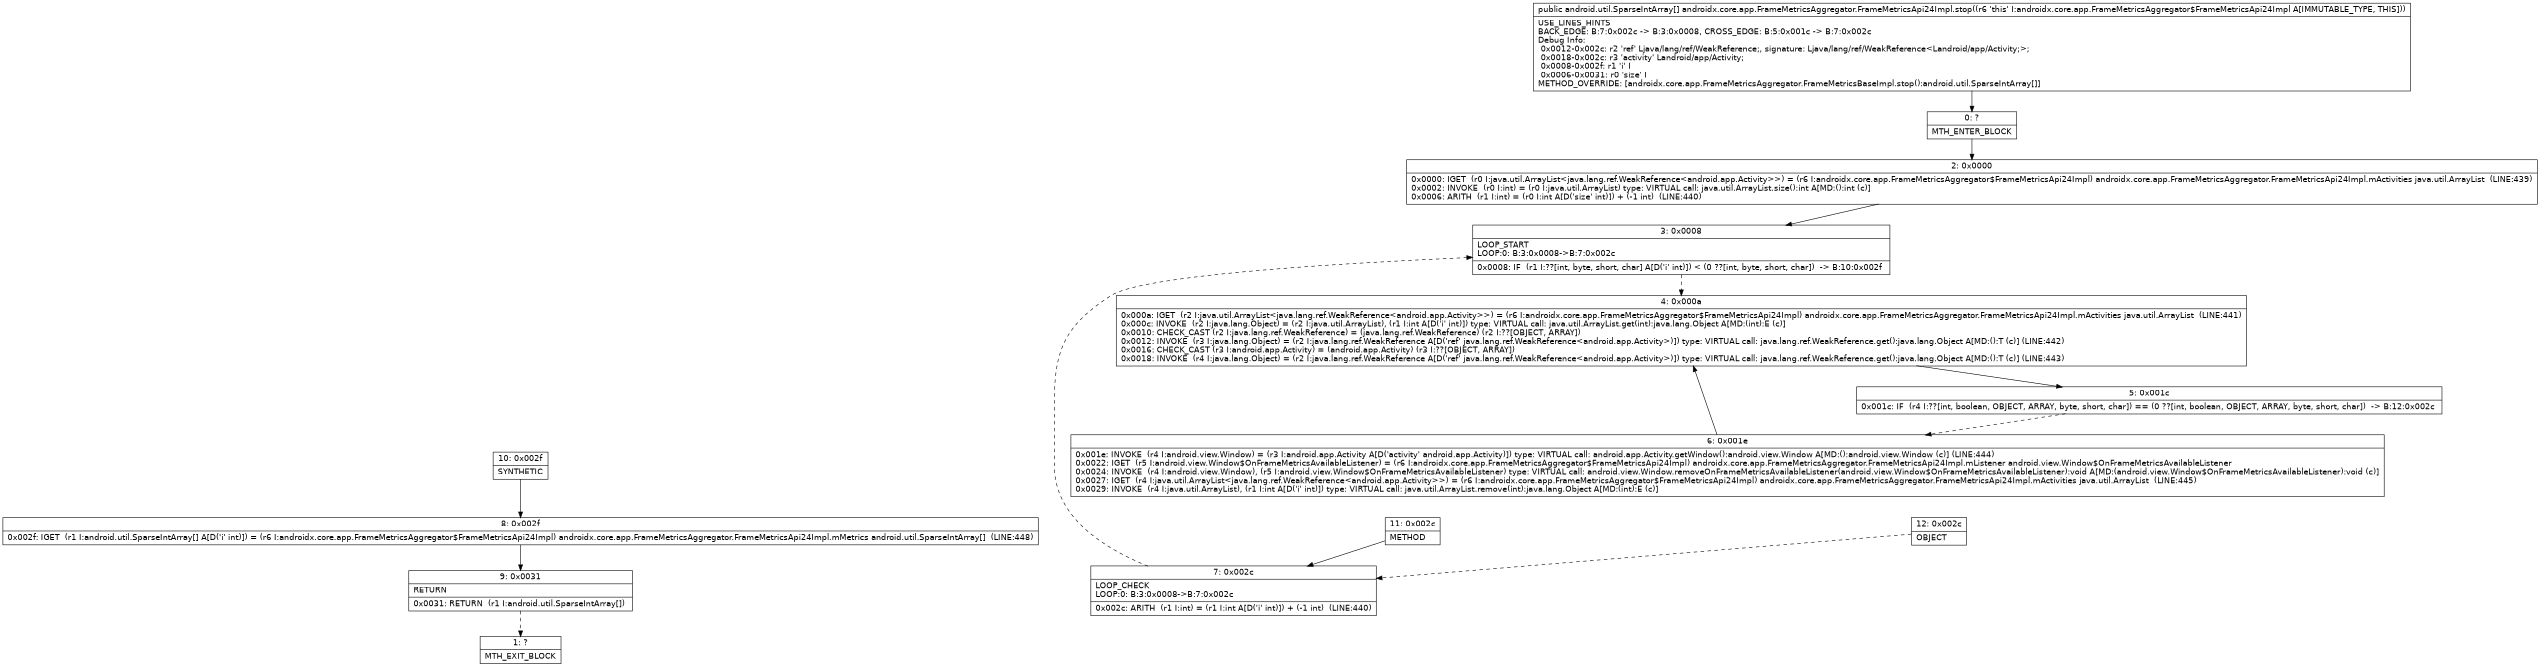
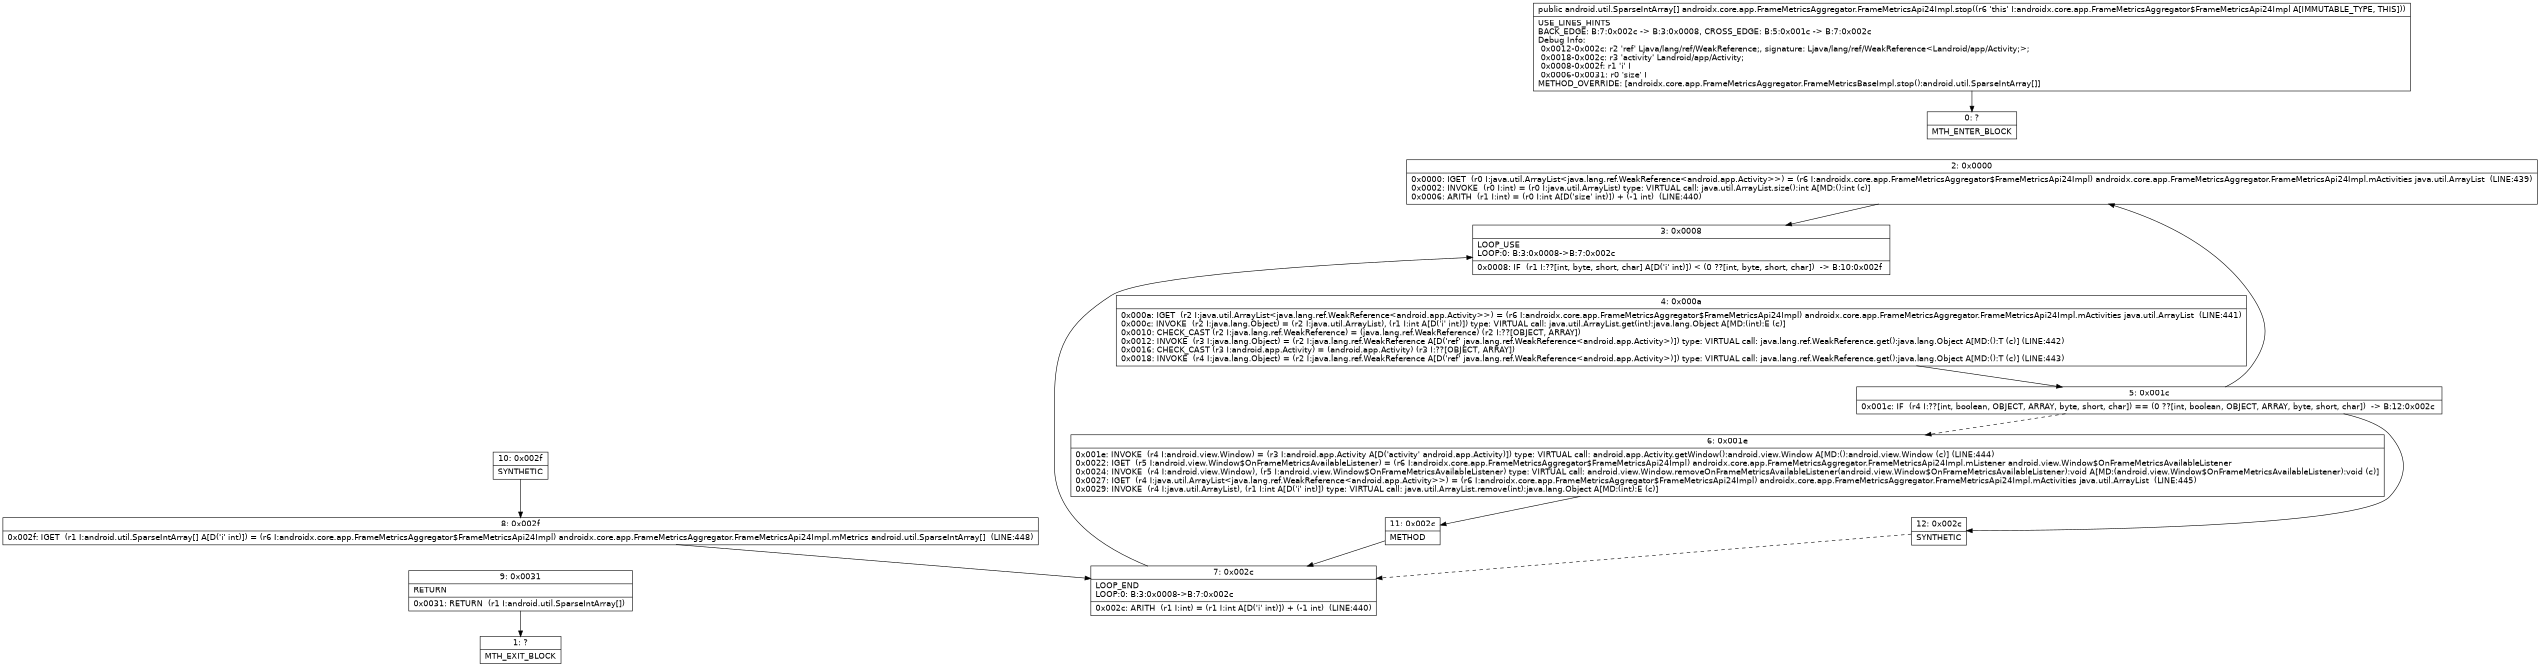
edge "0: ?" -> "2: 0x0000": now "5: 0x001c" -> "2: 0x0000"
node "3: 0x0008": text "LOOP_START" -> "LOOP_USE"
edge "3: 0x0008" -> "4: 0x000a": removed
edge "7: 0x002c" -> "3: 0x0008": style dashed -> solid
edge "6: 0x001e" -> "4: 0x000a": now "6: 0x001e" -> "11: 0x002c"
edge "5: 0x001c" -> "12: 0x002c": added
node "12: 0x002c": text "OBJECT" -> "SYNTHETIC"
edge "8: 0x002f" -> "9: 0x0031": now "8: 0x002f" -> "7: 0x002c"
node "7: 0x002c": text "LOOP_CHECK" -> "LOOP_END"
edge "9: 0x0031" -> "1: ?": style dashed -> solid
